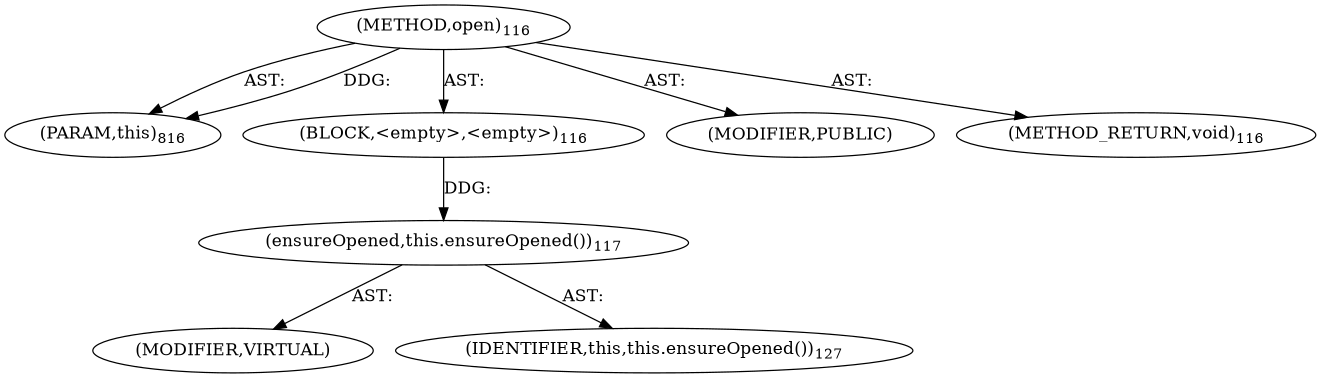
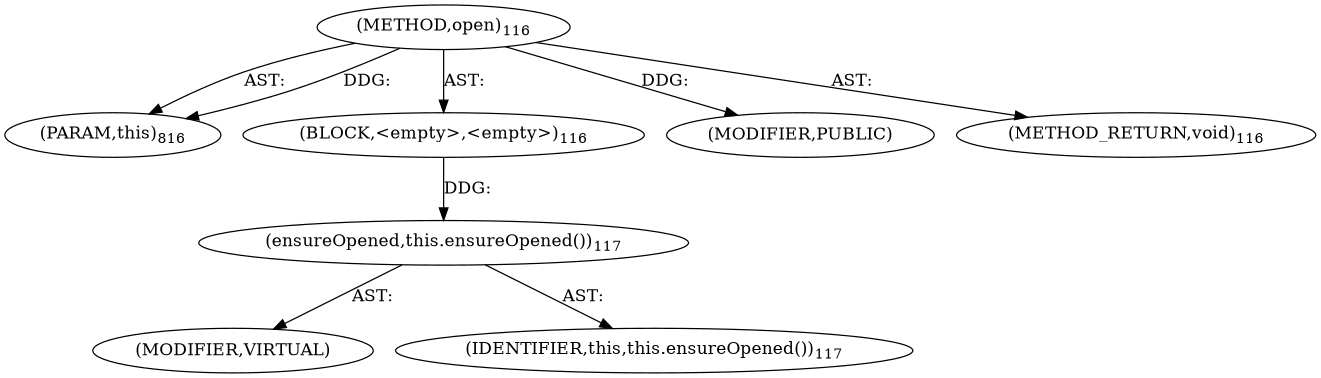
edge "(METHOD,open)" -> "(MODIFIER,PUBLIC)": label "AST: " -> "DDG: "
node "(IDENTIFIER,this,this.ensureOpened())": text "127" -> "117"
